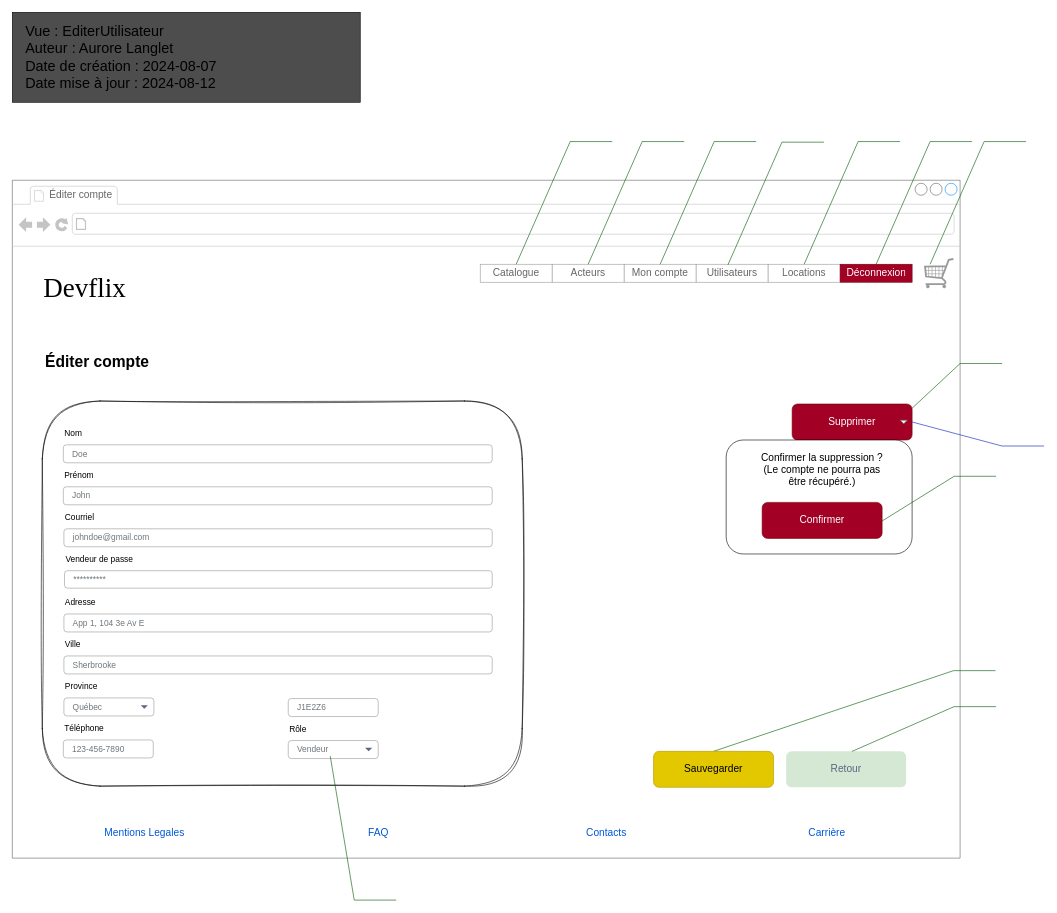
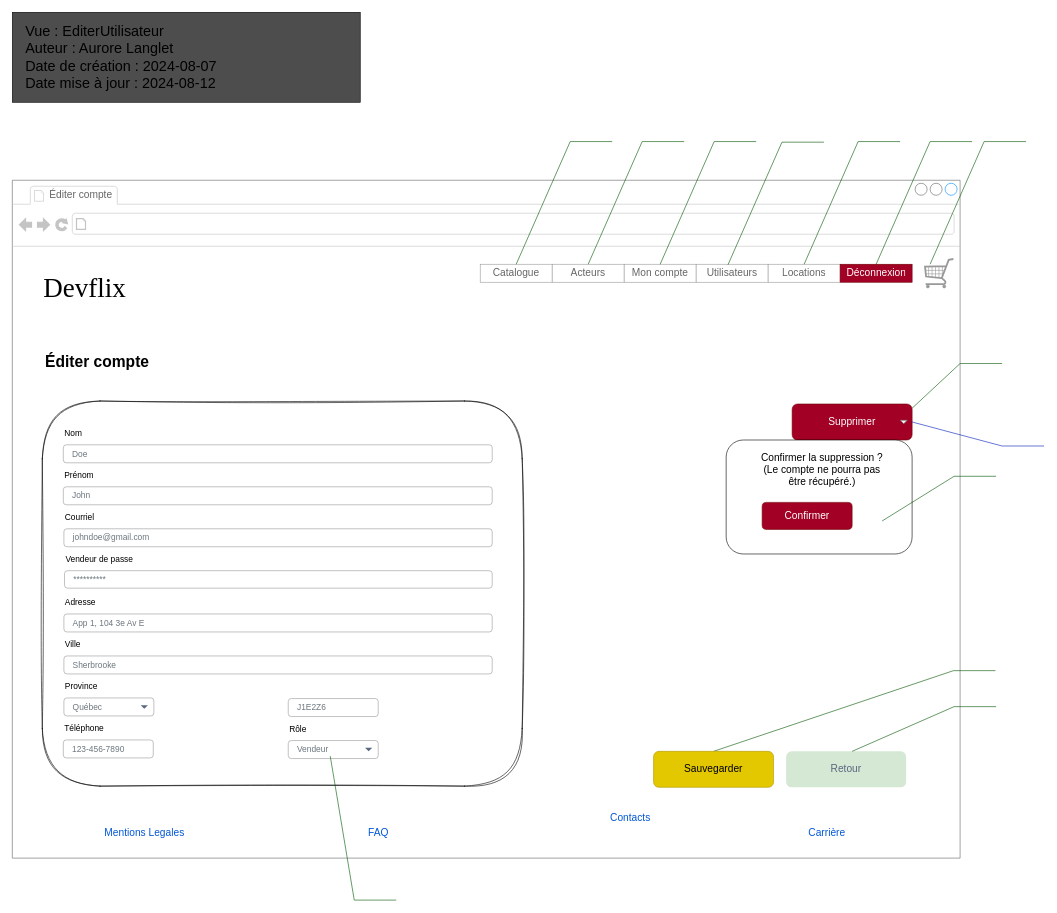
node "Confirmer": size 120x36 -> 90x27
node "Contacts": moved (606, 833) -> (630, 818)
